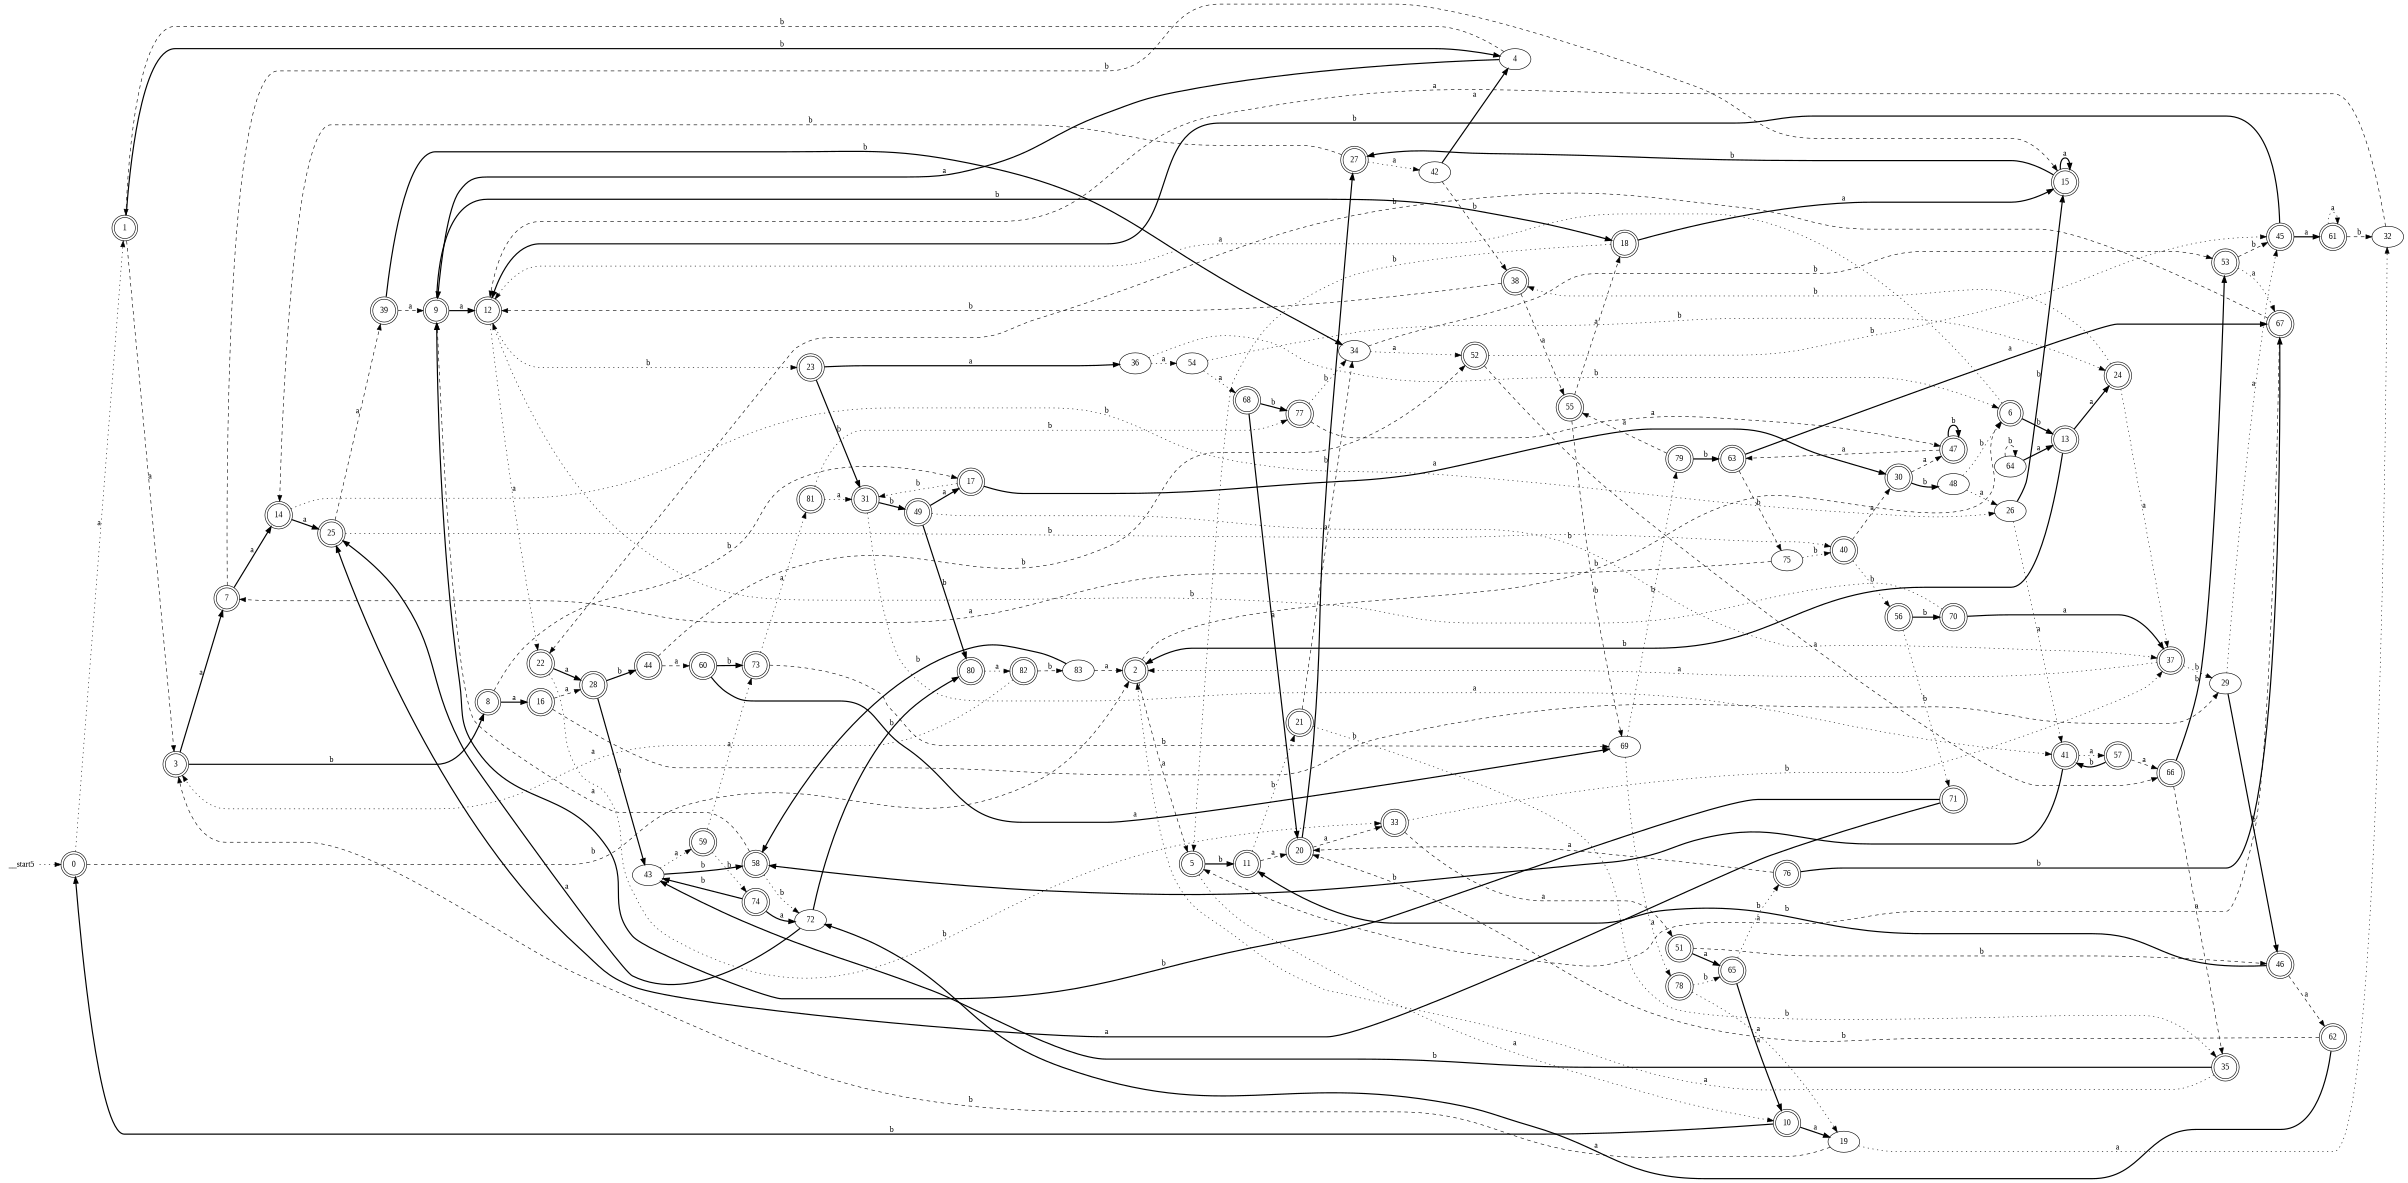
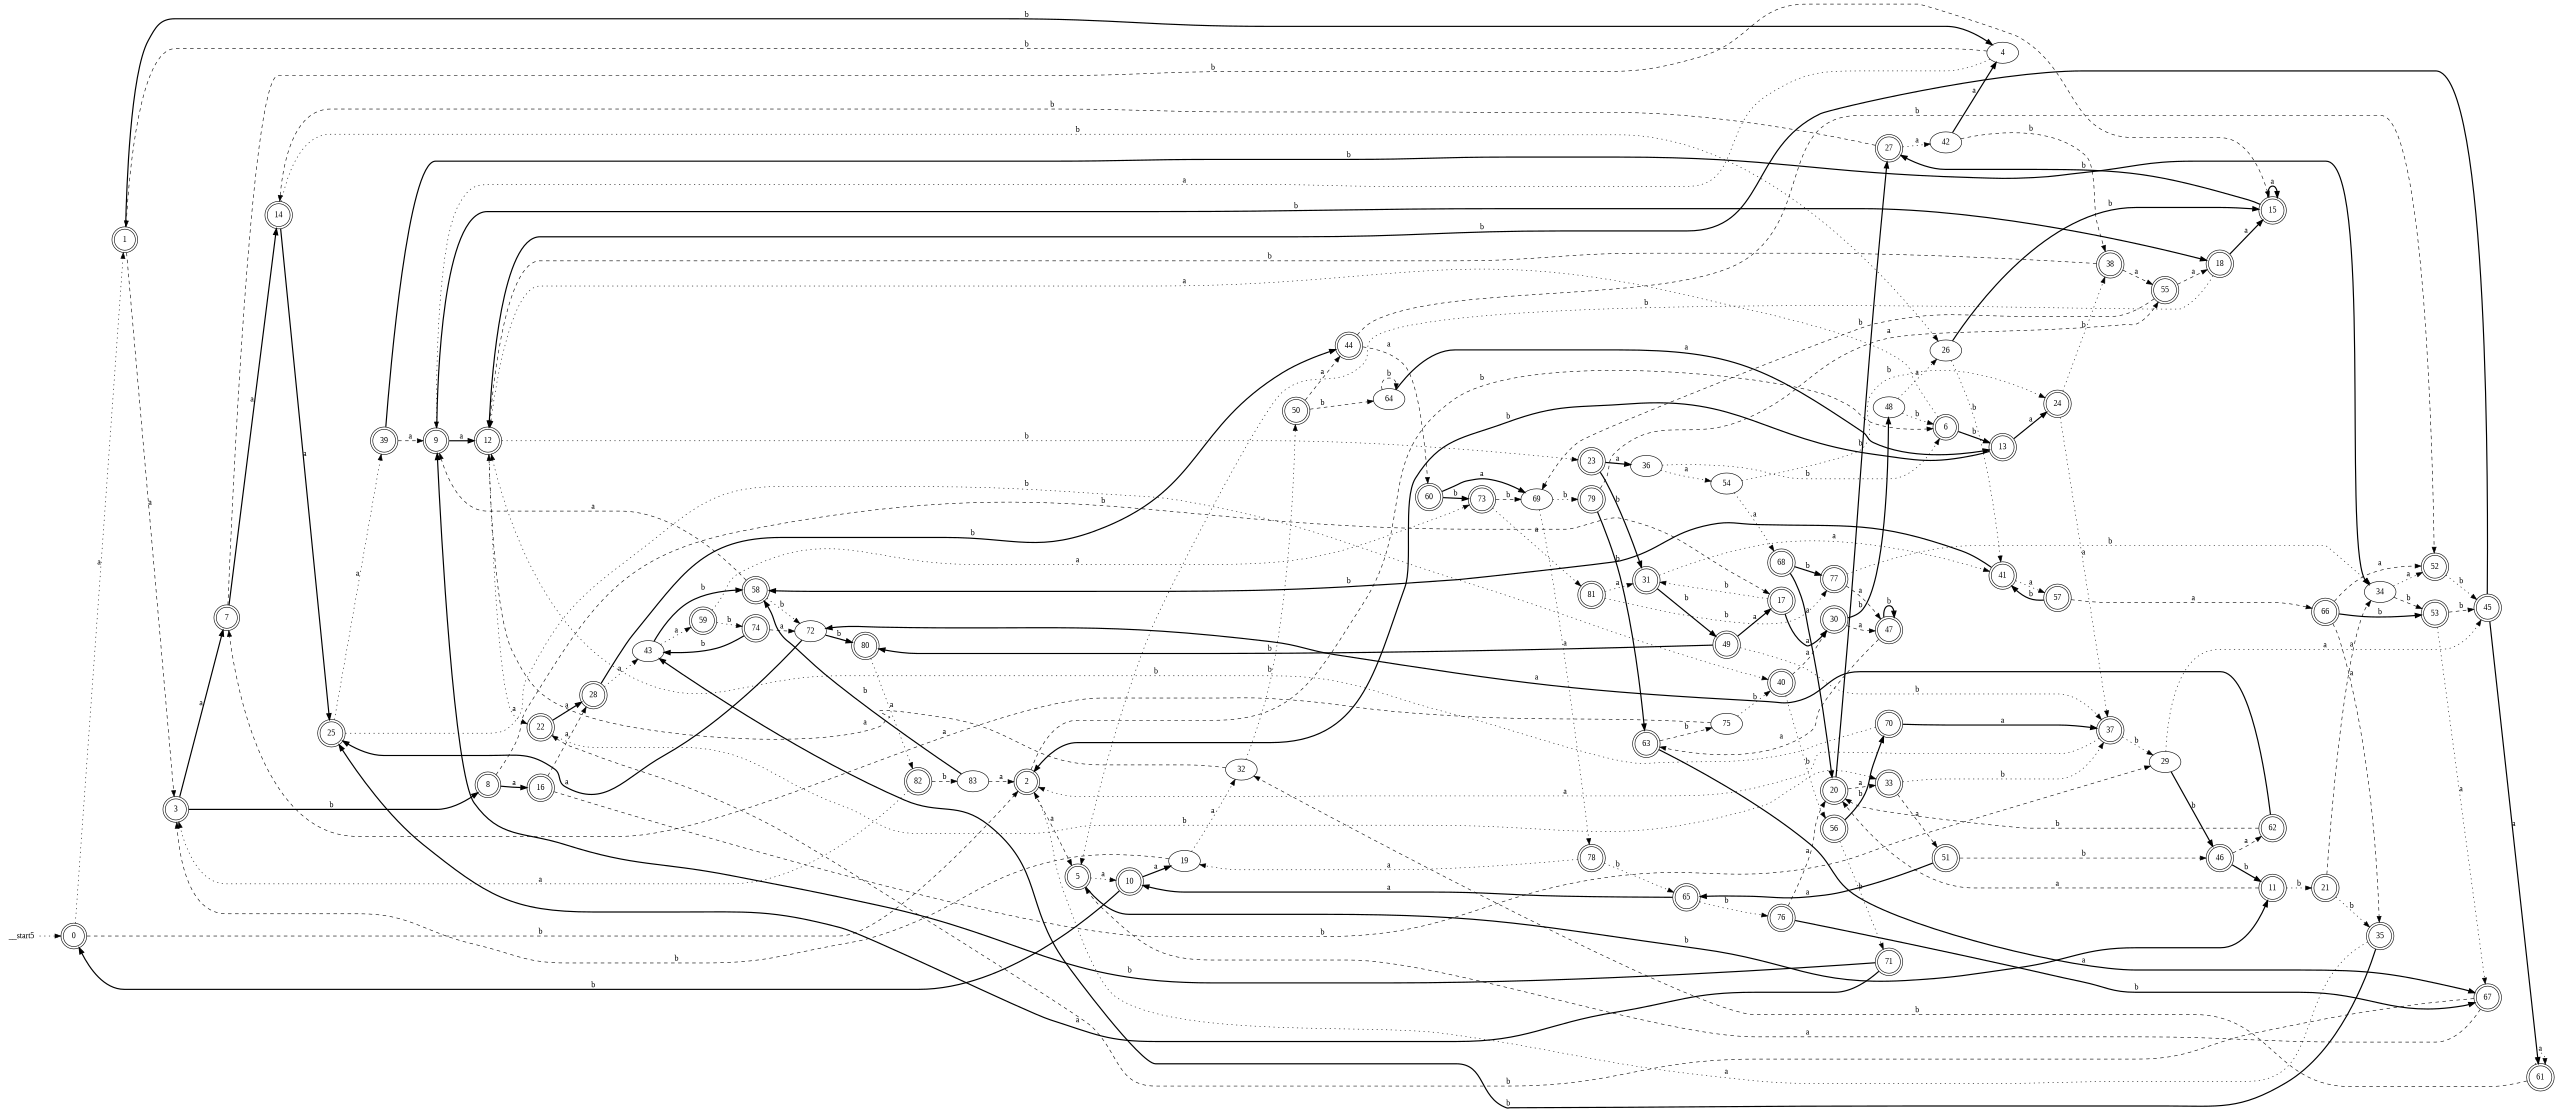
edge "4" -> "9": style bold -> dotted
node "50": added
edge "25" -> "39": style dashed -> dotted
edge "26" -> "41": label "a" -> "b"
edge "52" -> "66": reversed
edge "28" -> "43": style bold -> dotted
edge "74" -> "72": style bold -> dashed
